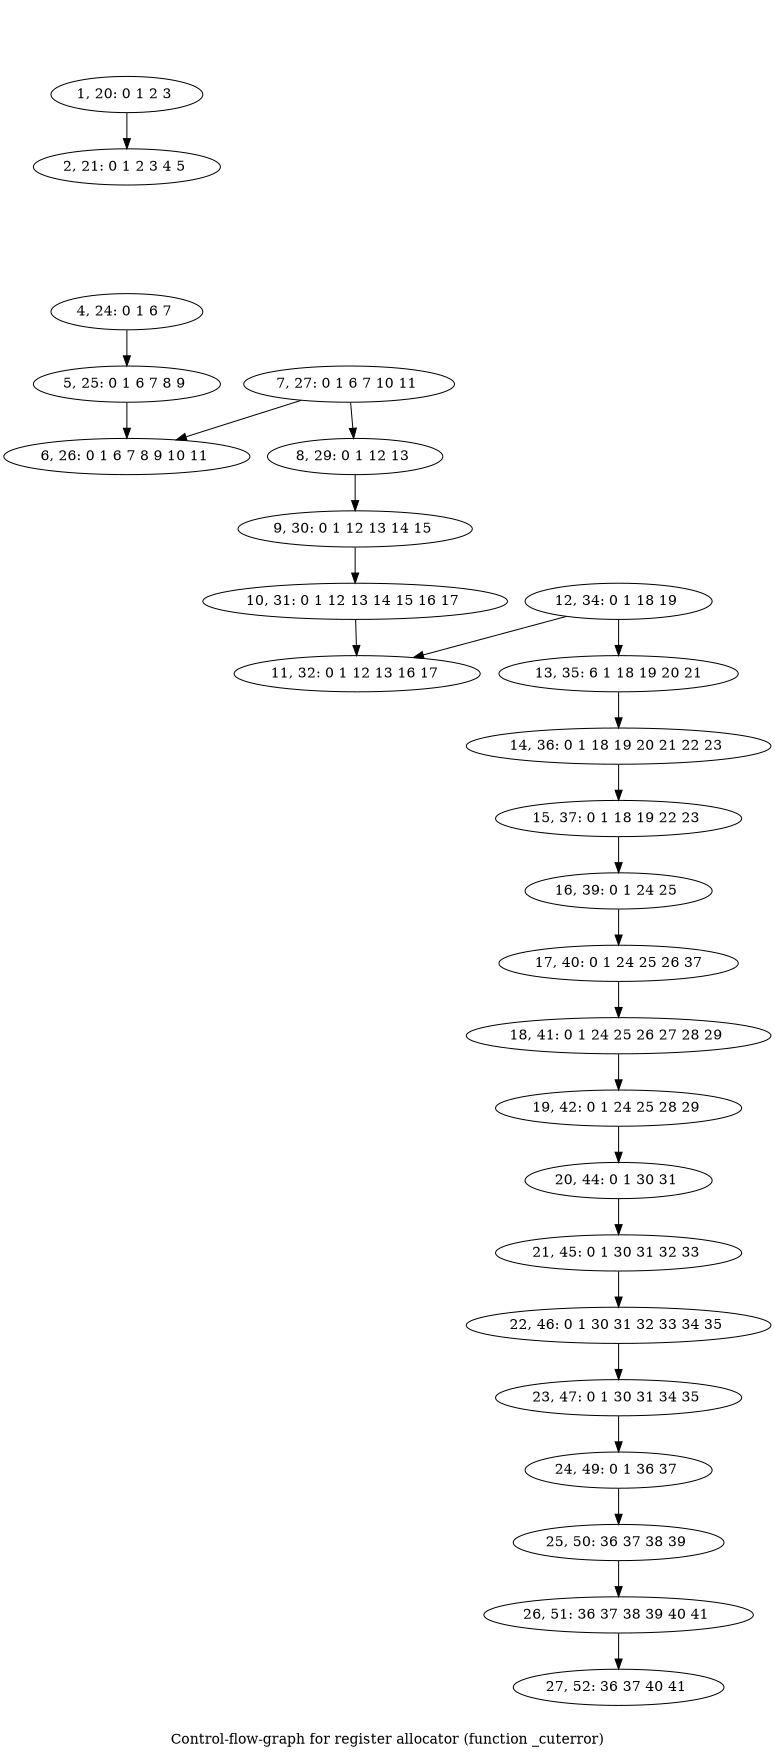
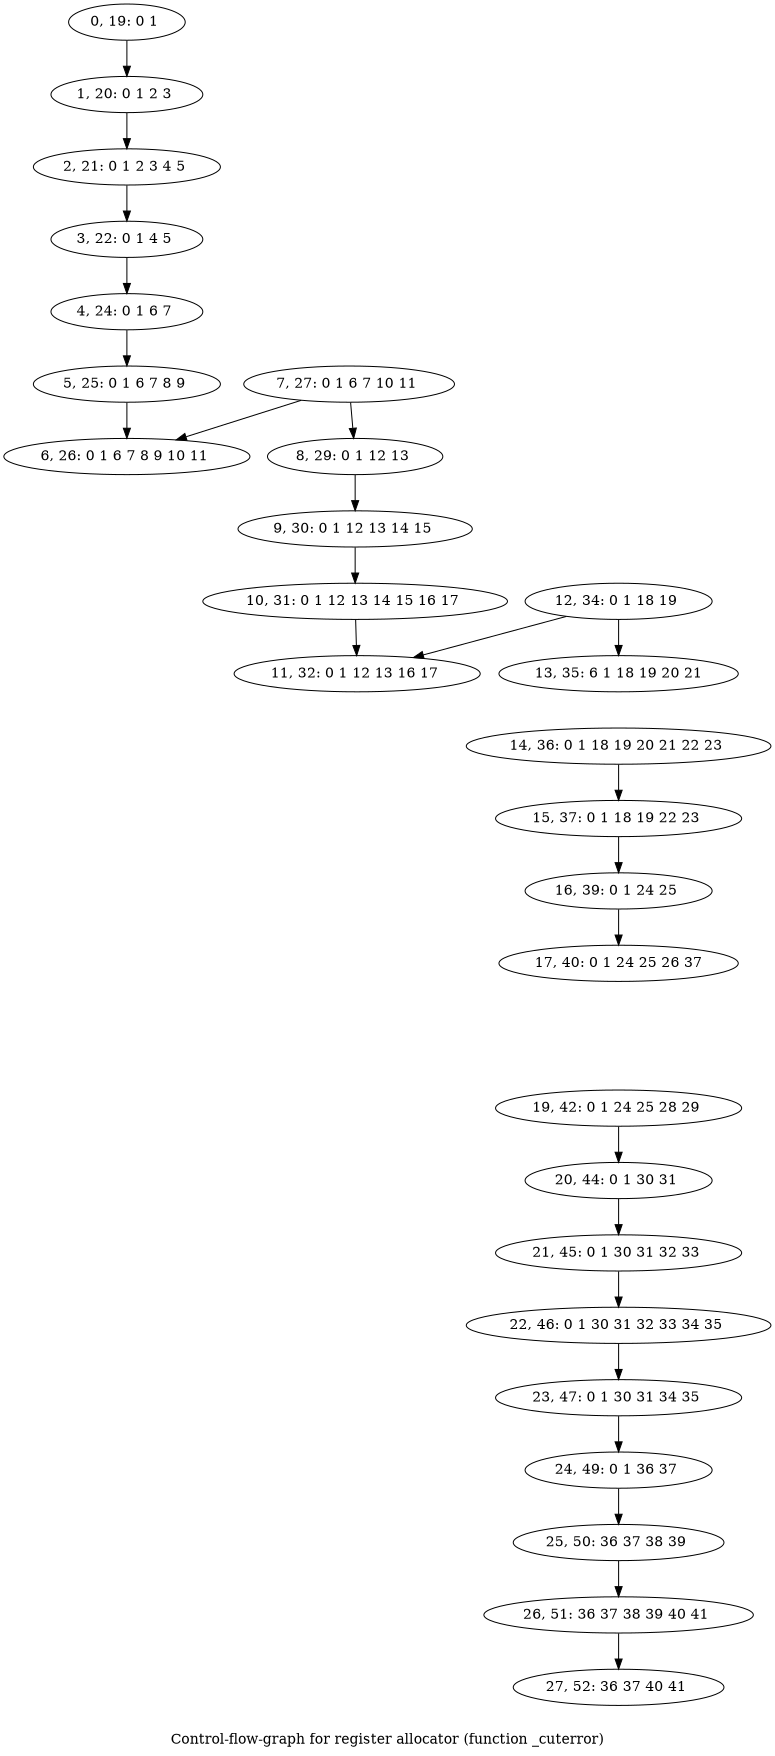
node "0, 19: 0 1": added
node "3, 22: 0 1 4 5": added
edge "13, 35: 6 1 18 19 20 21" -> "14, 36: 0 1 18 19 20 21 22 23": removed
node "18, 41: 0 1 24 25 26 27 28 29": removed
